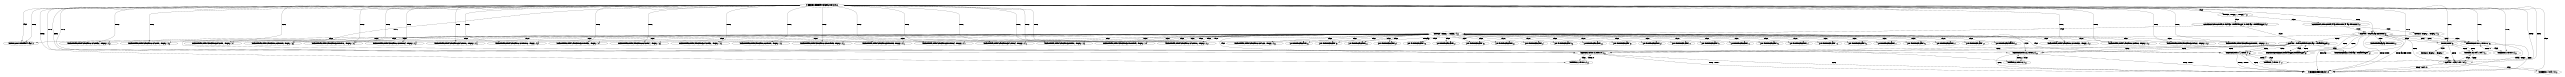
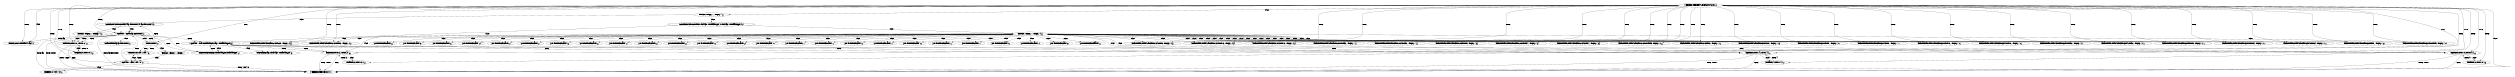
edge "(METHOD,TIFFFieldSetGetCountSize)" -> "(IDENTIFIER,fip,switch(fip->set_field_type))": now "(METHOD,TIFFFieldSetGetCountSize)" -> "(IDENTIFIER,TIFF_SETGET_C16_ASCII,<empty>)"
edge "(METHOD,TIFFFieldSetGetCountSize)" -> "(IDENTIFIER,TIFF_SETGET_C32_SINT8,<empty>)": label "CFG: " -> "DDG: "
edge "(NULL,NULL)" -> "(<operator>.cast,(void *)0)": now "(NULL,NULL)" -> "(CONTROL_STRUCTURE,if (fip == NULL),if (fip == NULL))"
